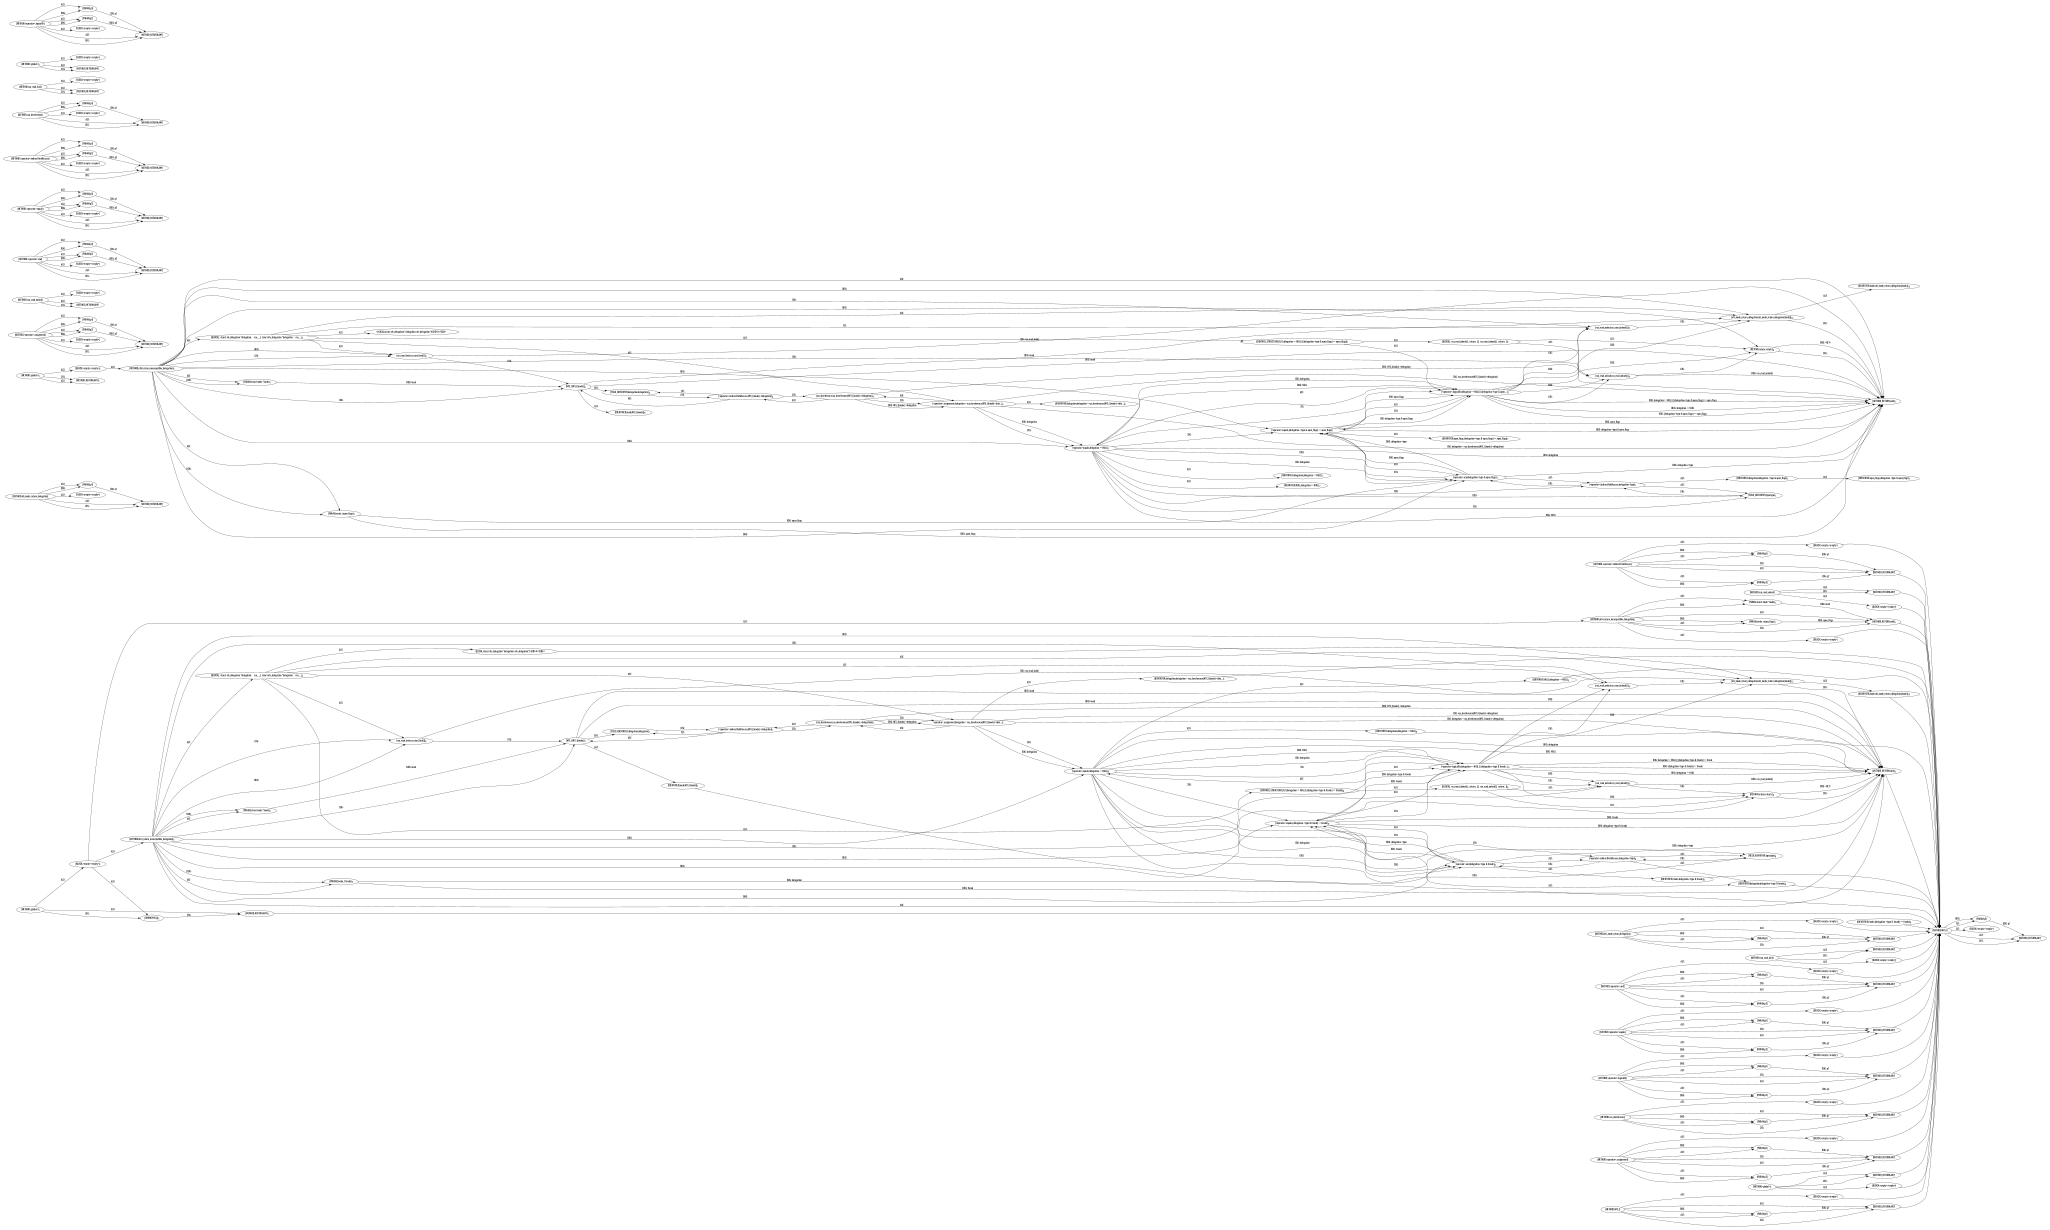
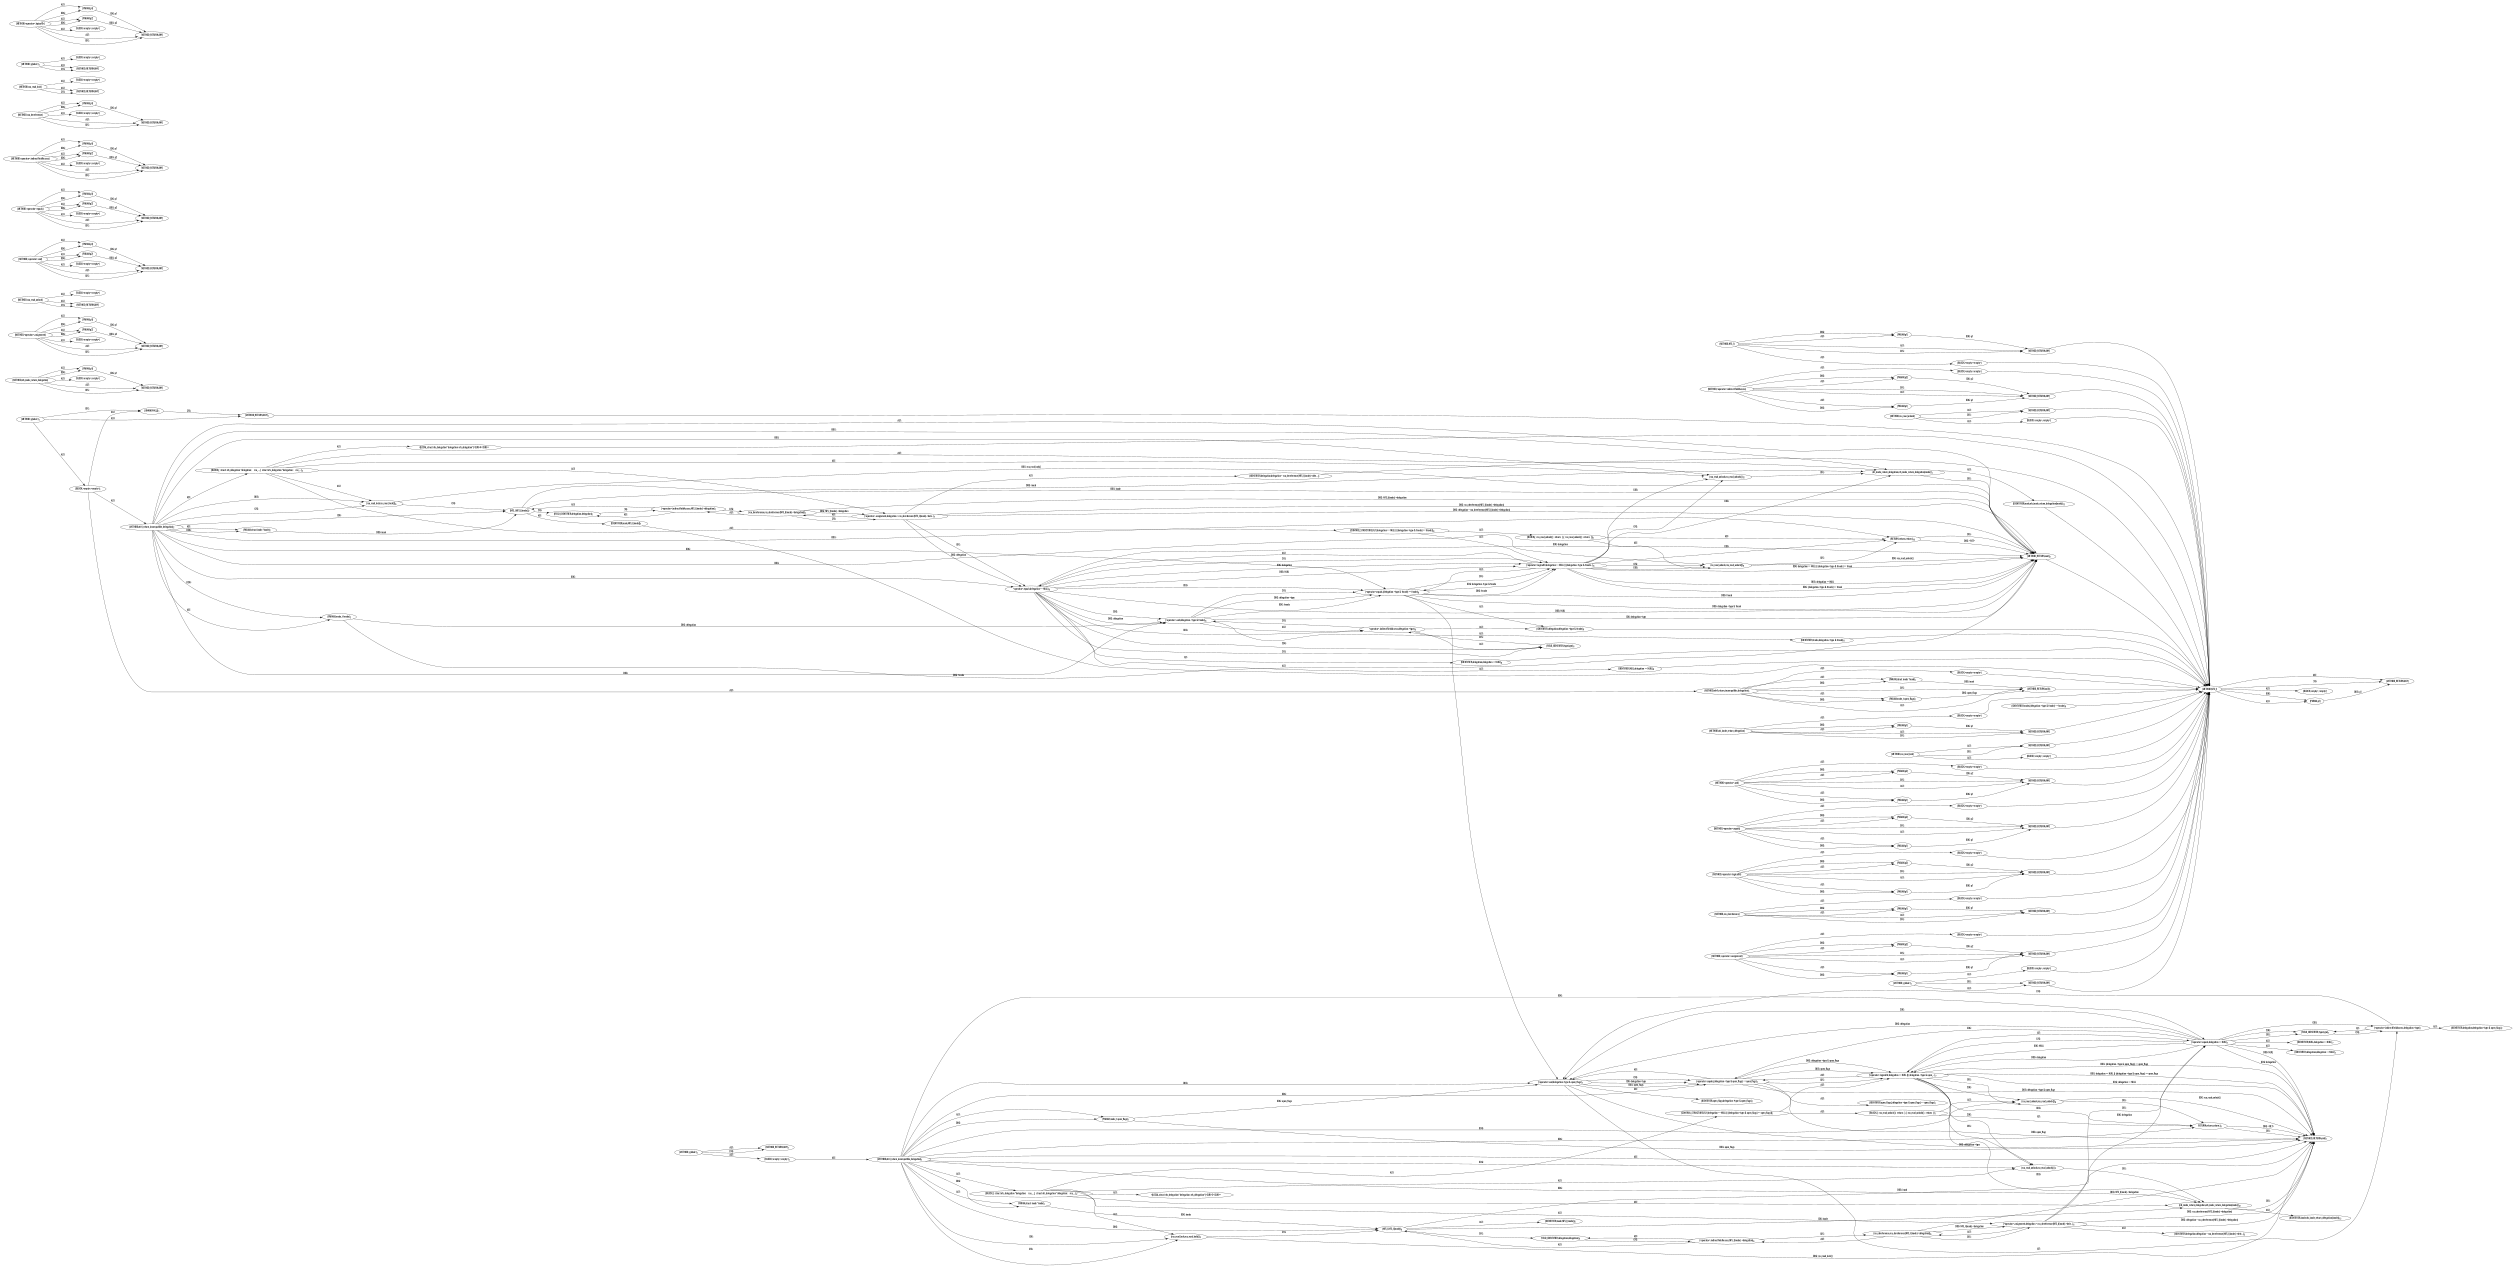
edge "(IDENTIFIER,delegation,delegation->type & open_flags)" -> "(IDENTIFIER,open_flags,delegation->type & open_flags)": now "(<operator>.and,delegation->type & open_flags)" -> "(IDENTIFIER,open_flags,delegation->type & open_flags)"
edge "(<operator>.equals,(delegation->type & fmode) == fmode)" -> "(<operator>.and,delegation->type & fmode)": now "(<operator>.equals,(delegation->type & fmode) == fmode)" -> "(<operator>.and,delegation->type & open_flags)"
